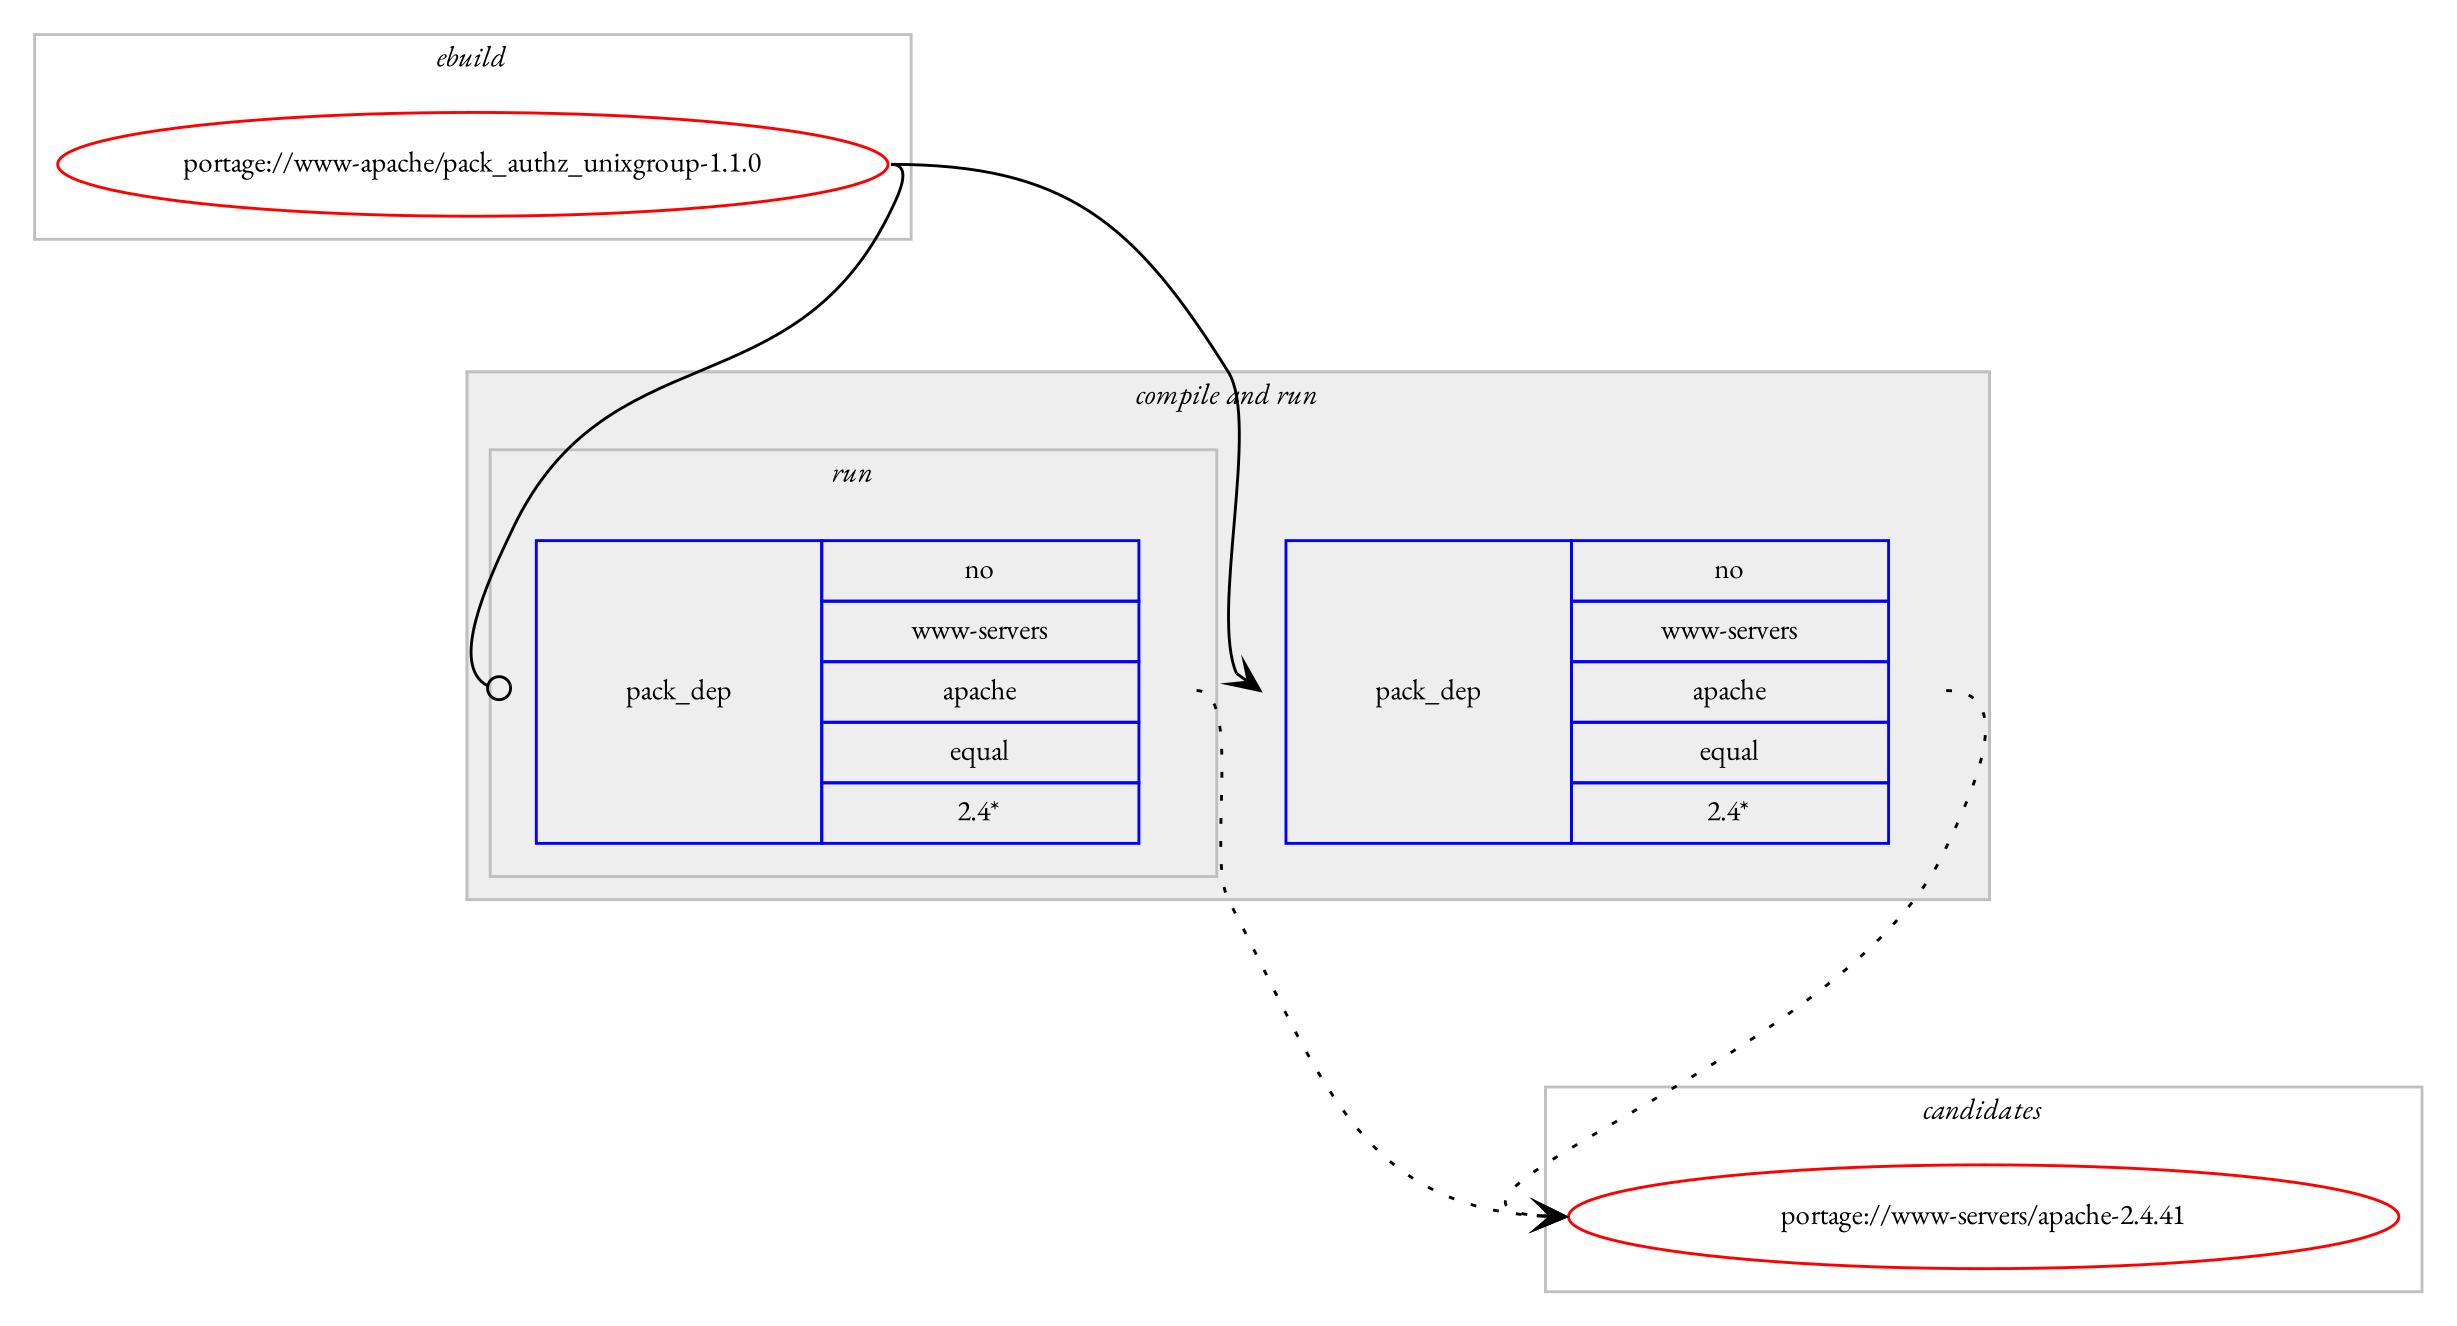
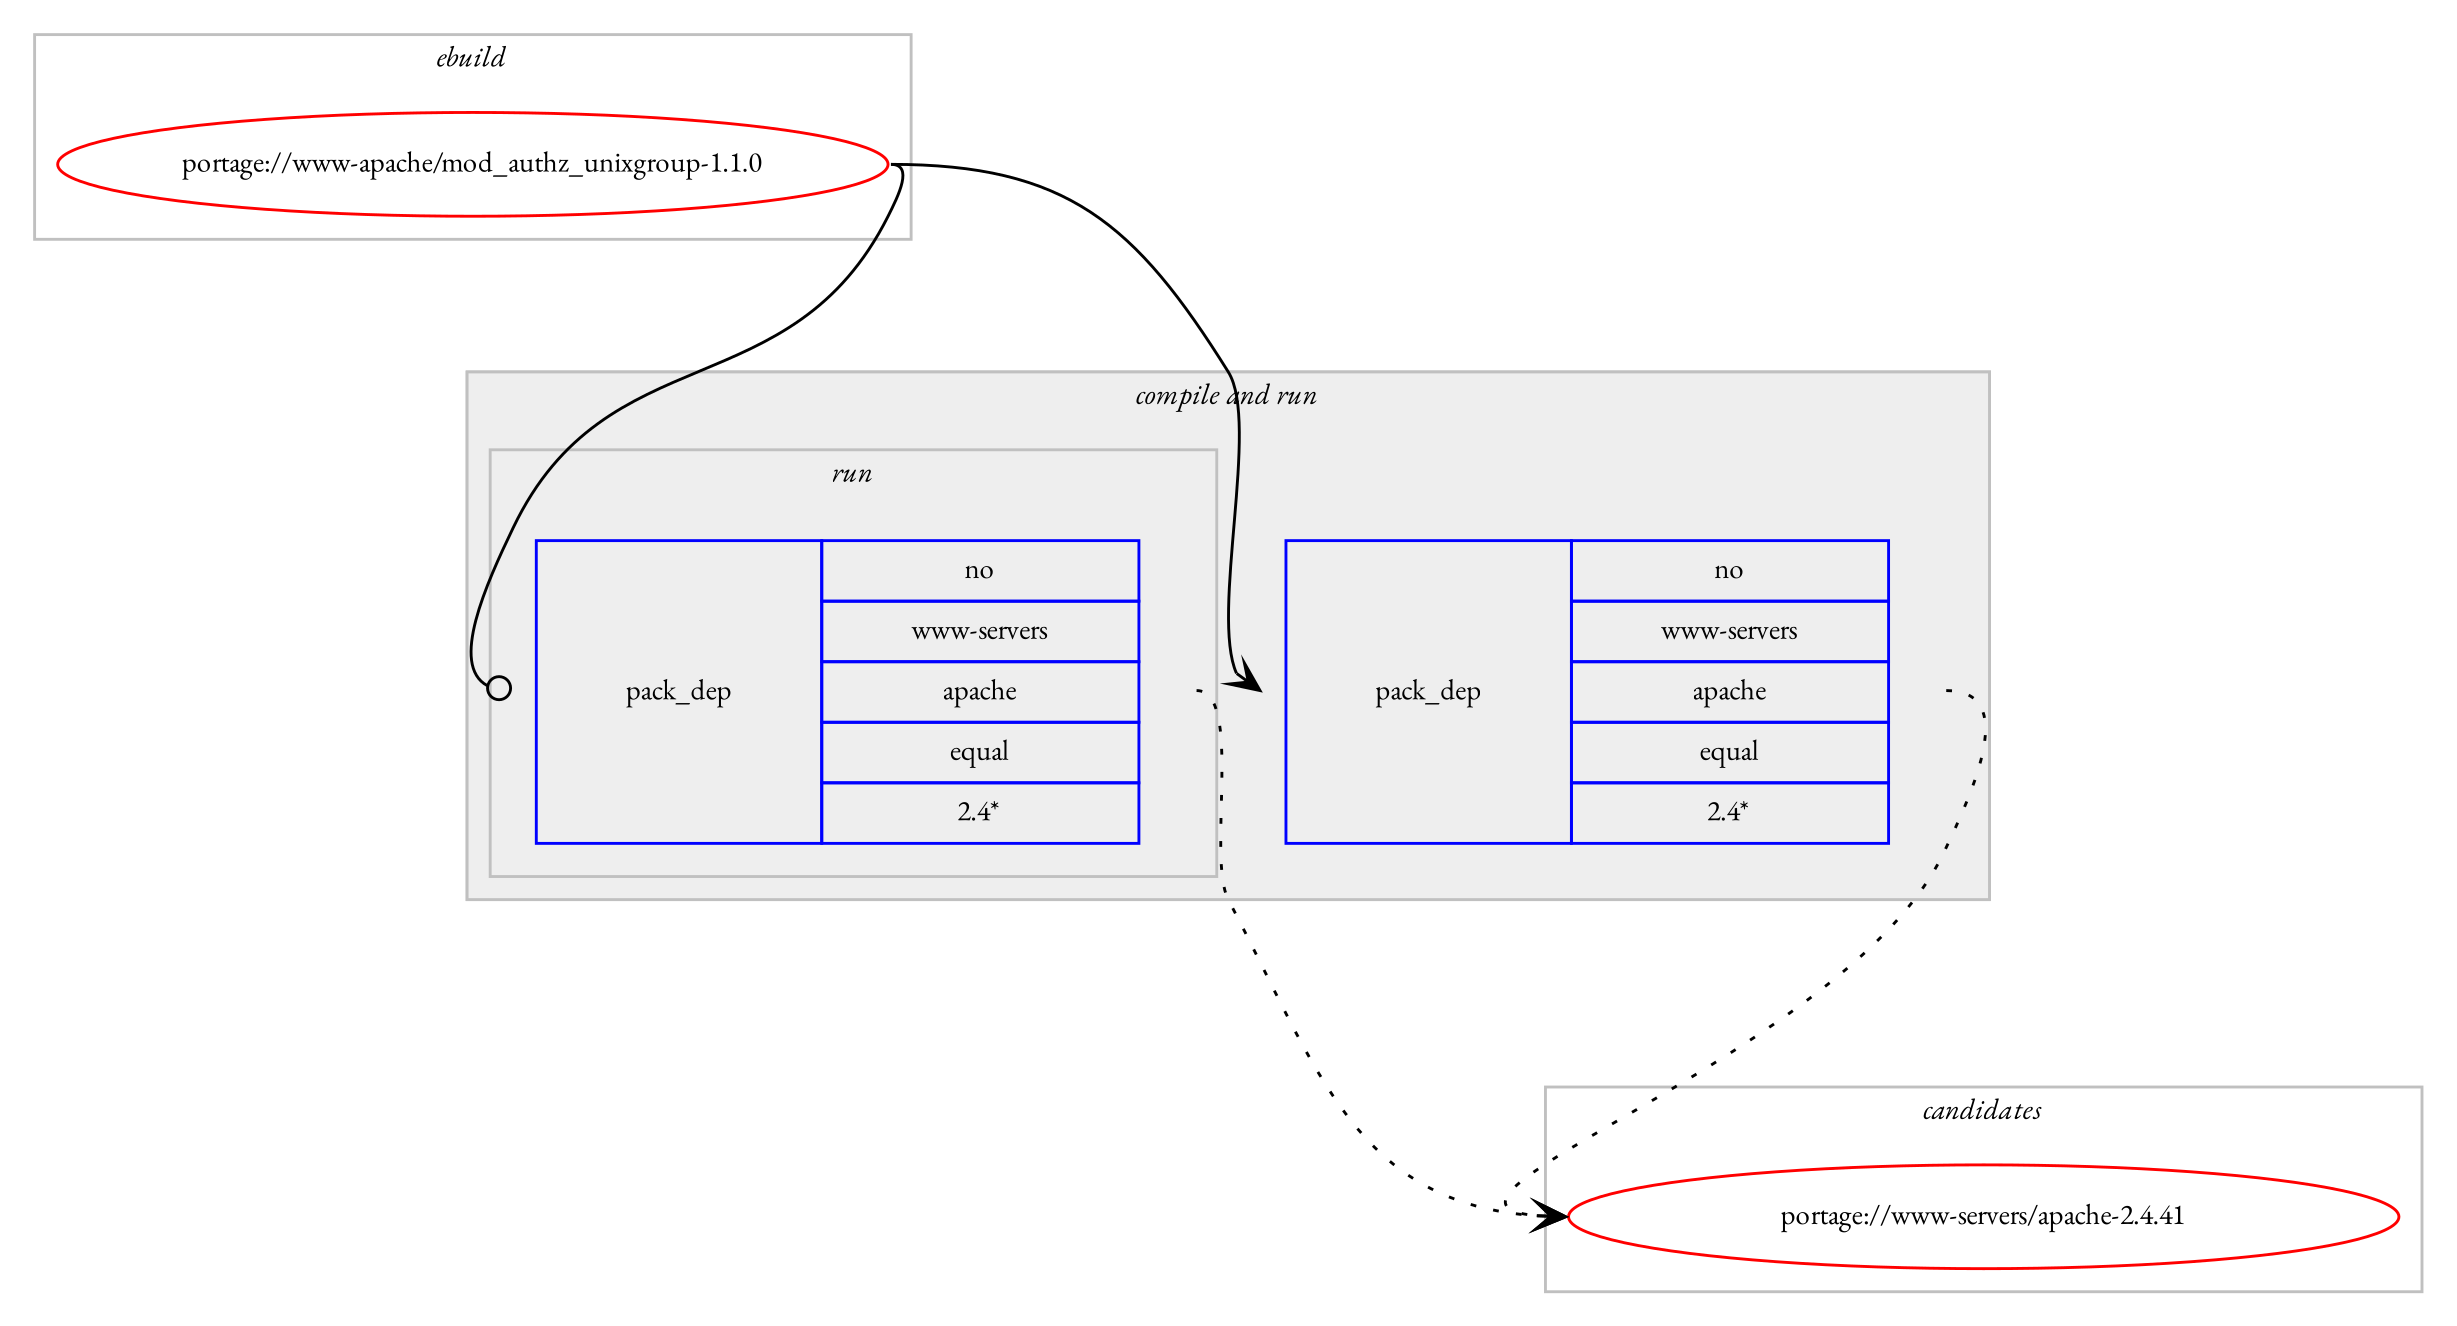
node "portage://www-apache/pack_authz_unixgroup-1.1.0": label "portage://www-apache/pack_authz_unixgroup-1.1.0" -> "portage://www-apache/mod_authz_unixgroup-1.1.0"
